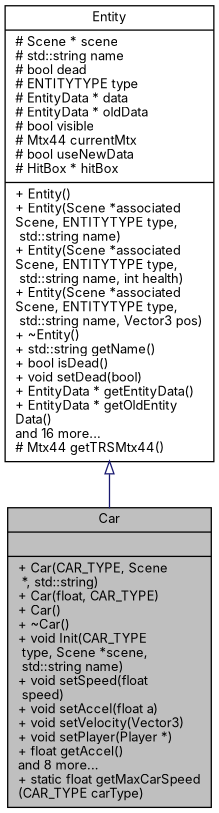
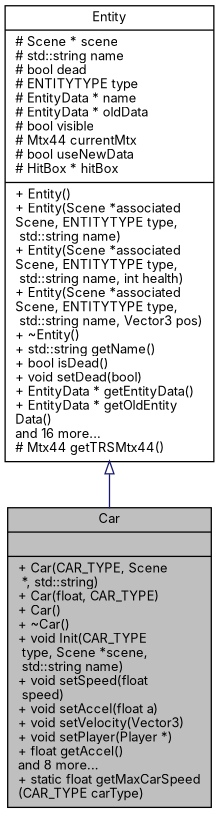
node "Entity": text "# EntityData * data" -> "# EntityData * name"
